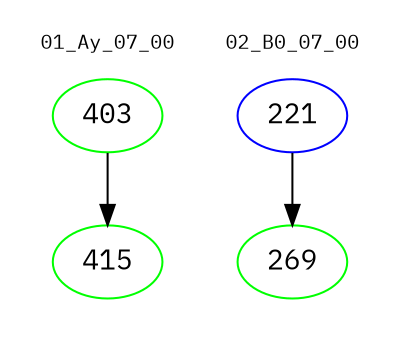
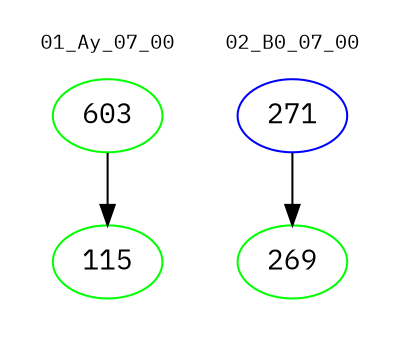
node "403": label "403" -> "603"
node "221": label "221" -> "271"
node "415": label "415" -> "115"
